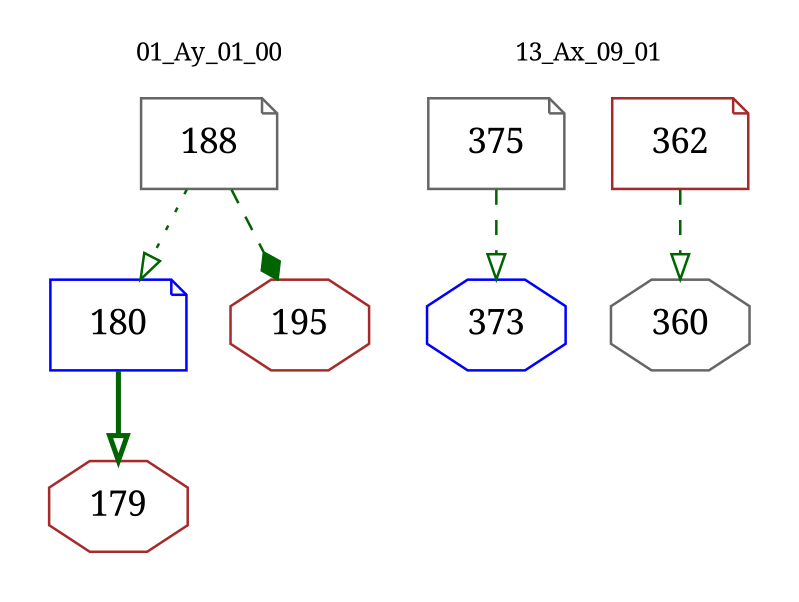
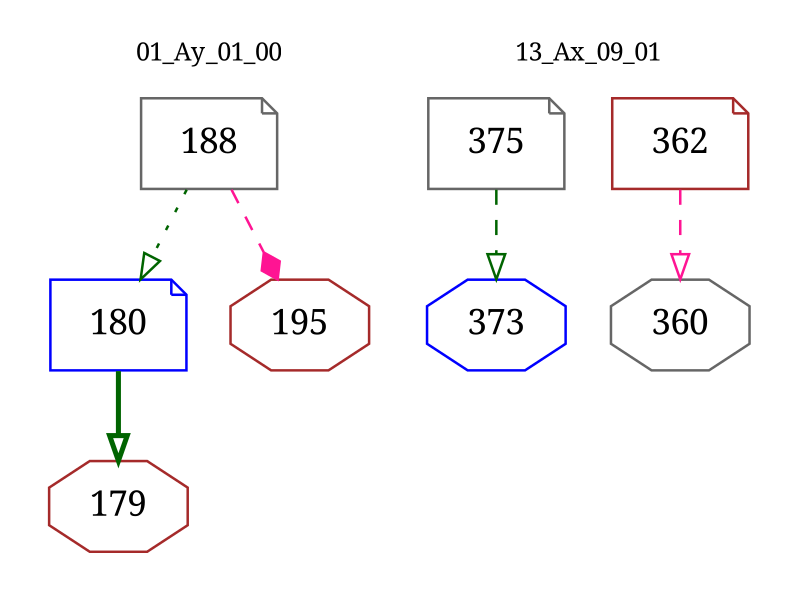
edge "188" -> "195": color darkgreen -> deeppink
edge "362" -> "360": color darkgreen -> deeppink
